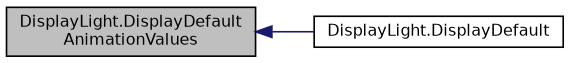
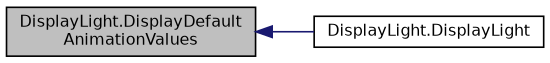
node "DisplayLight.DisplayDefault": label "DisplayLight.DisplayDefault" -> "DisplayLight.DisplayLight"
